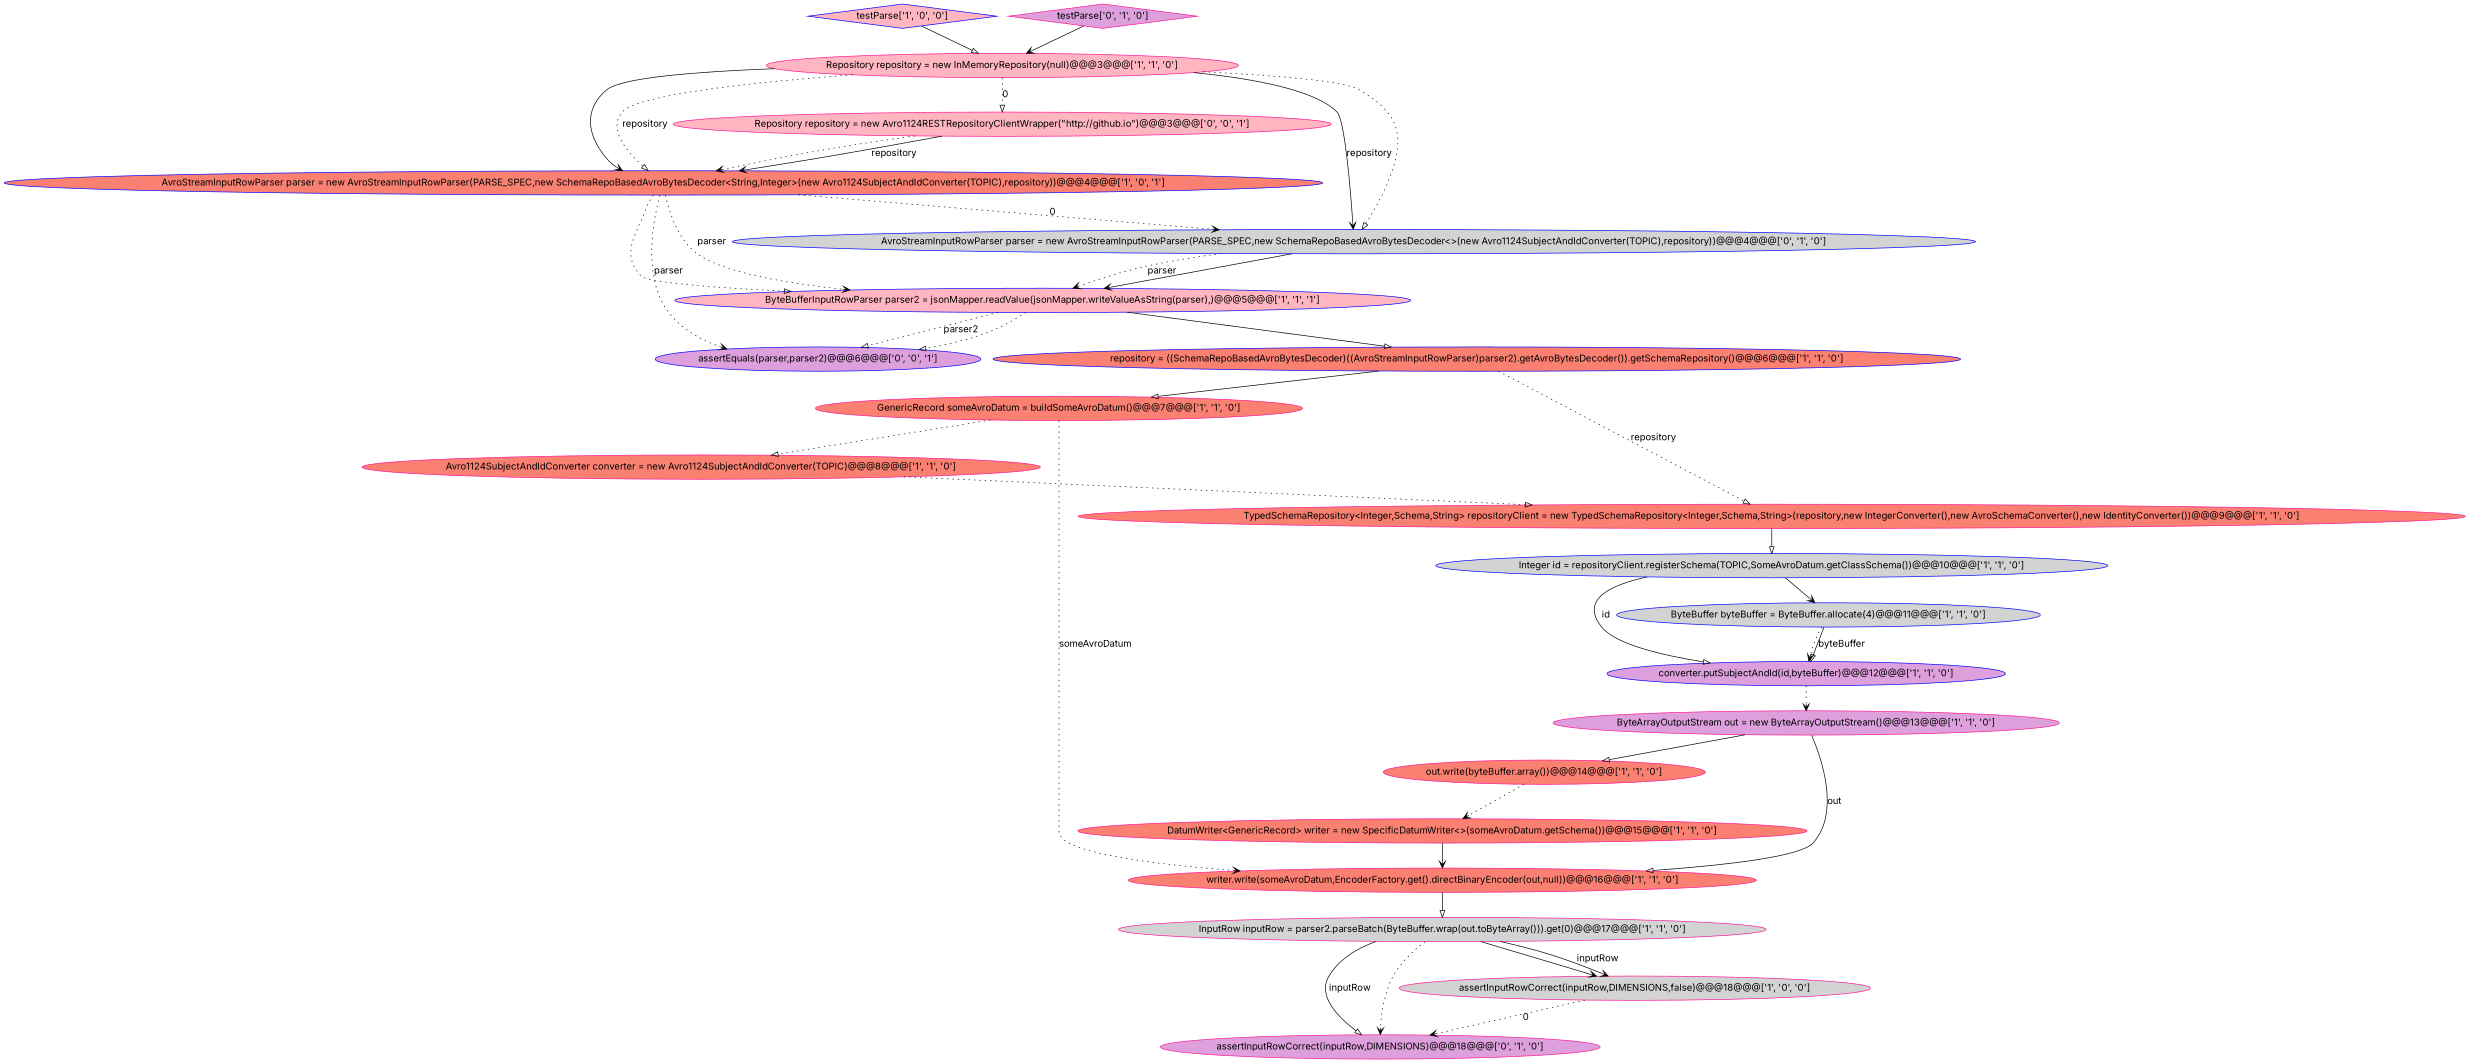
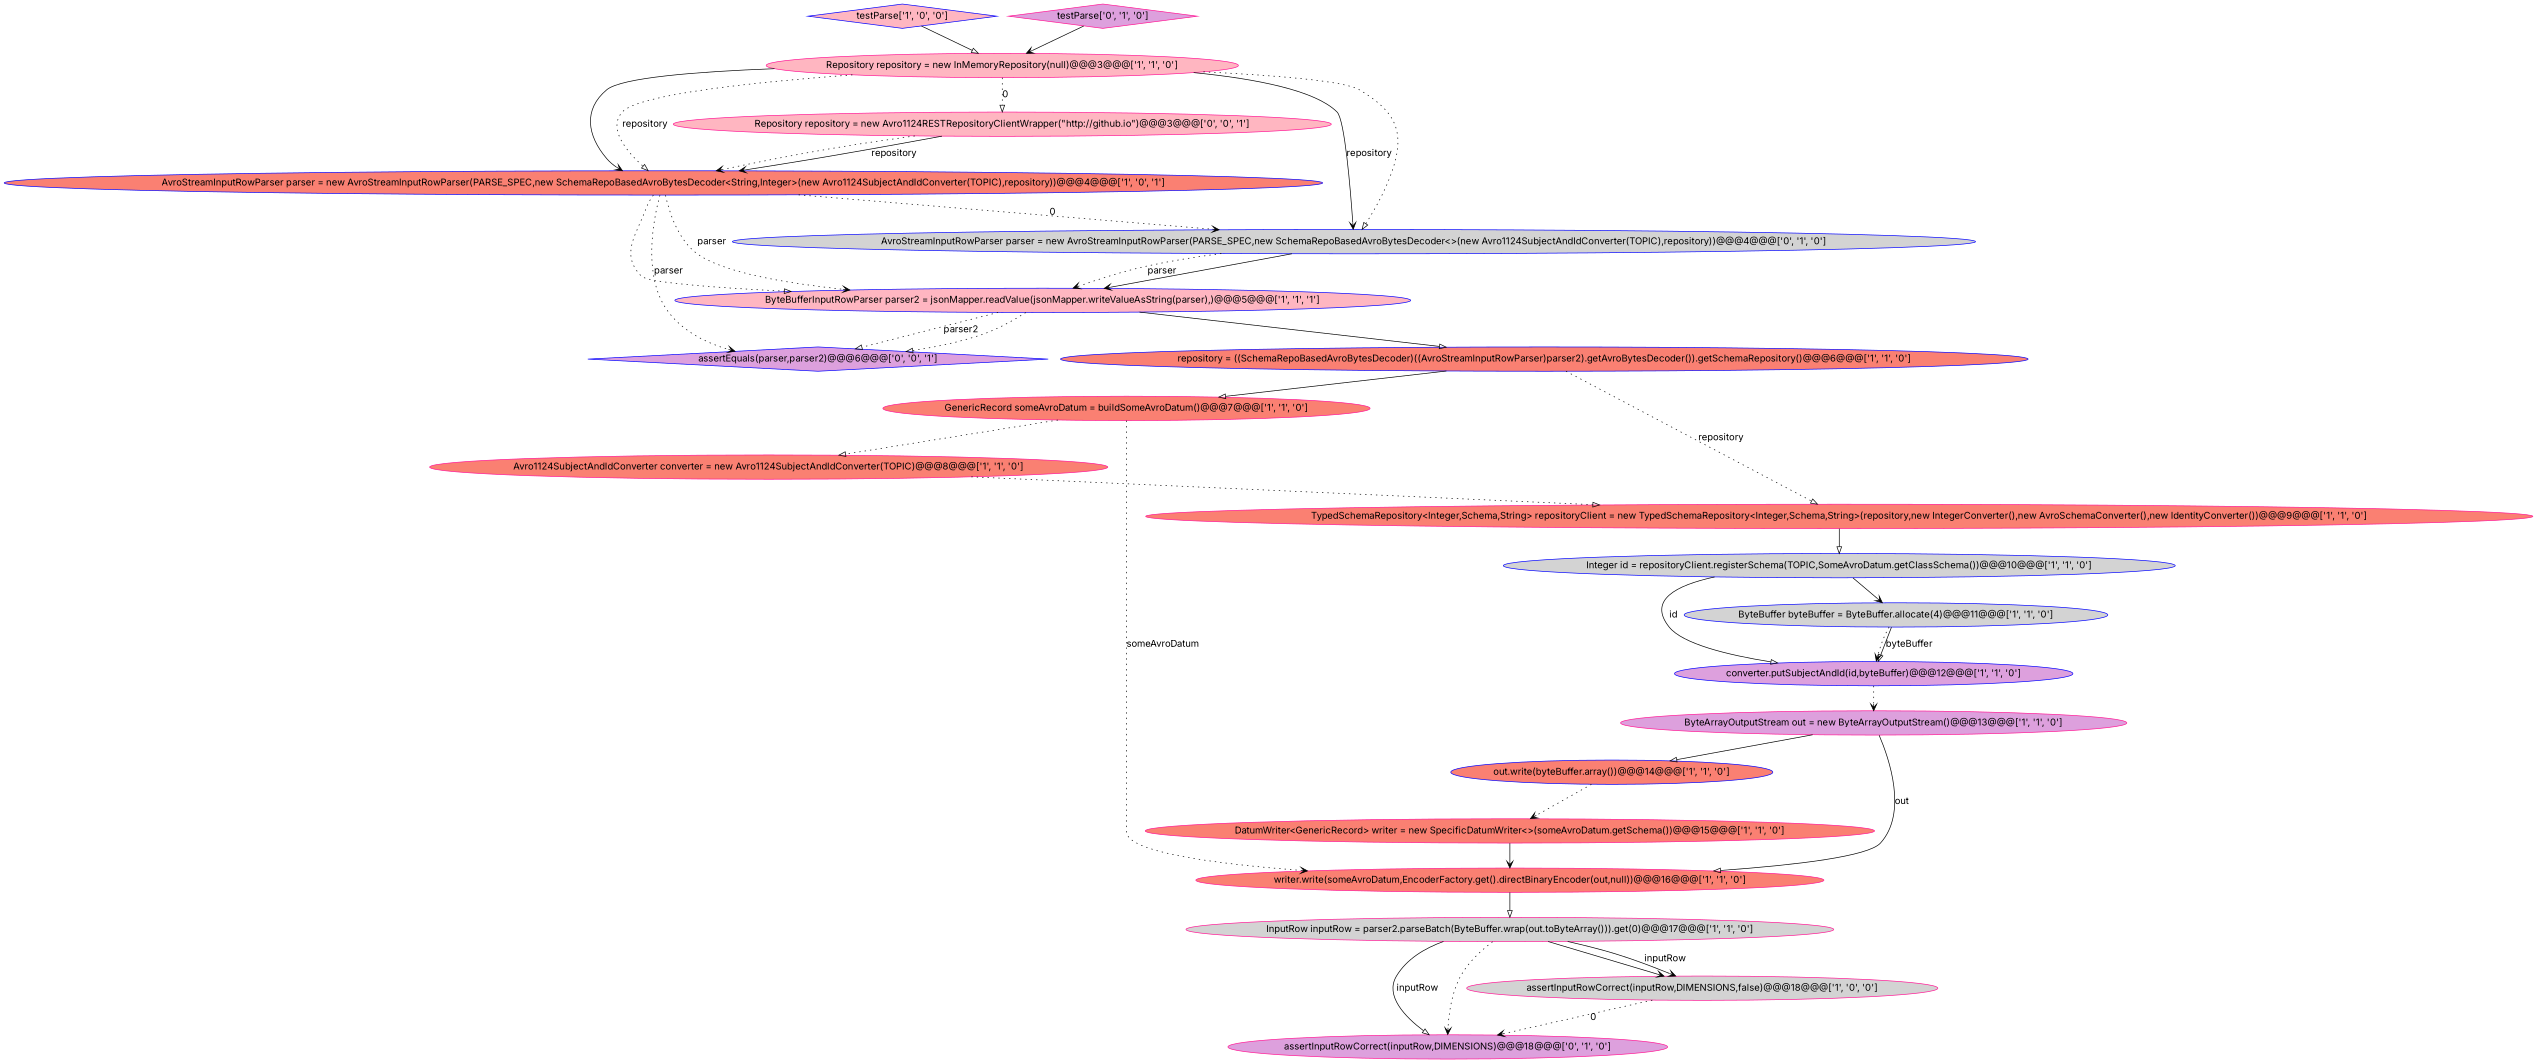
node "assertEquals(parser,parser2)@@@6@@@['0', '0', '1']": shape ellipse -> diamond
node "out.write(byteBuffer.array())@@@14@@@['1', '1', '0']": color deeppink -> blue
